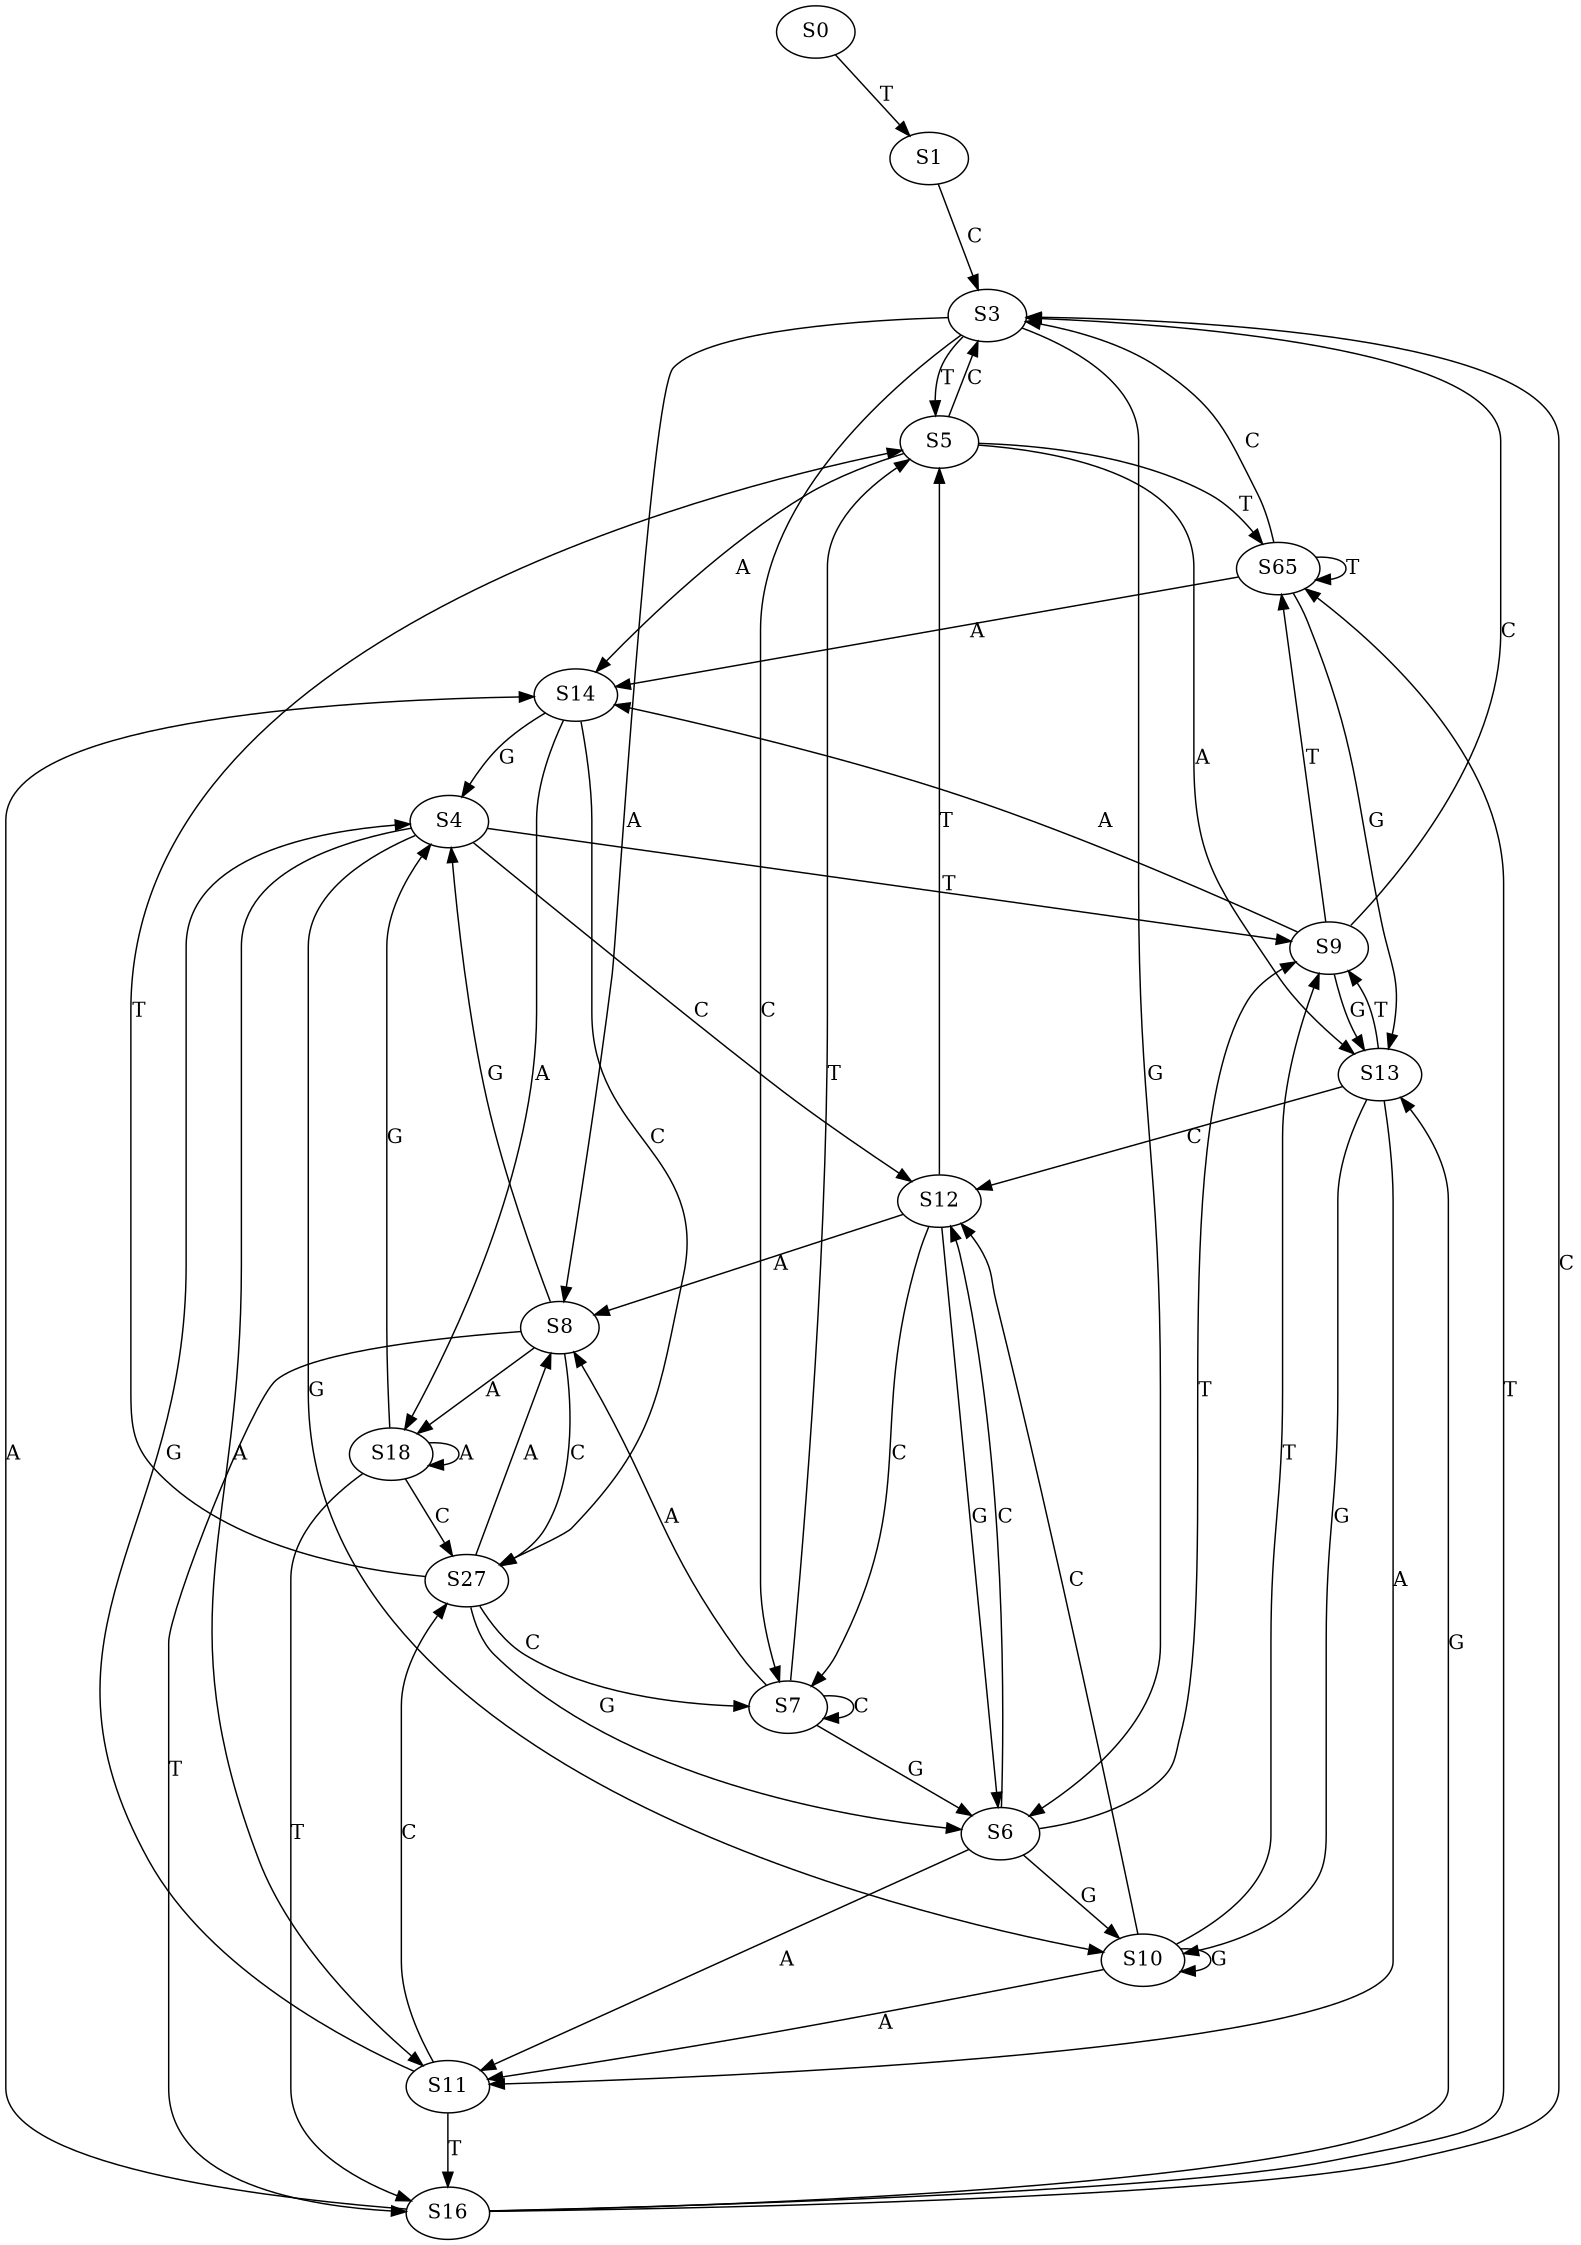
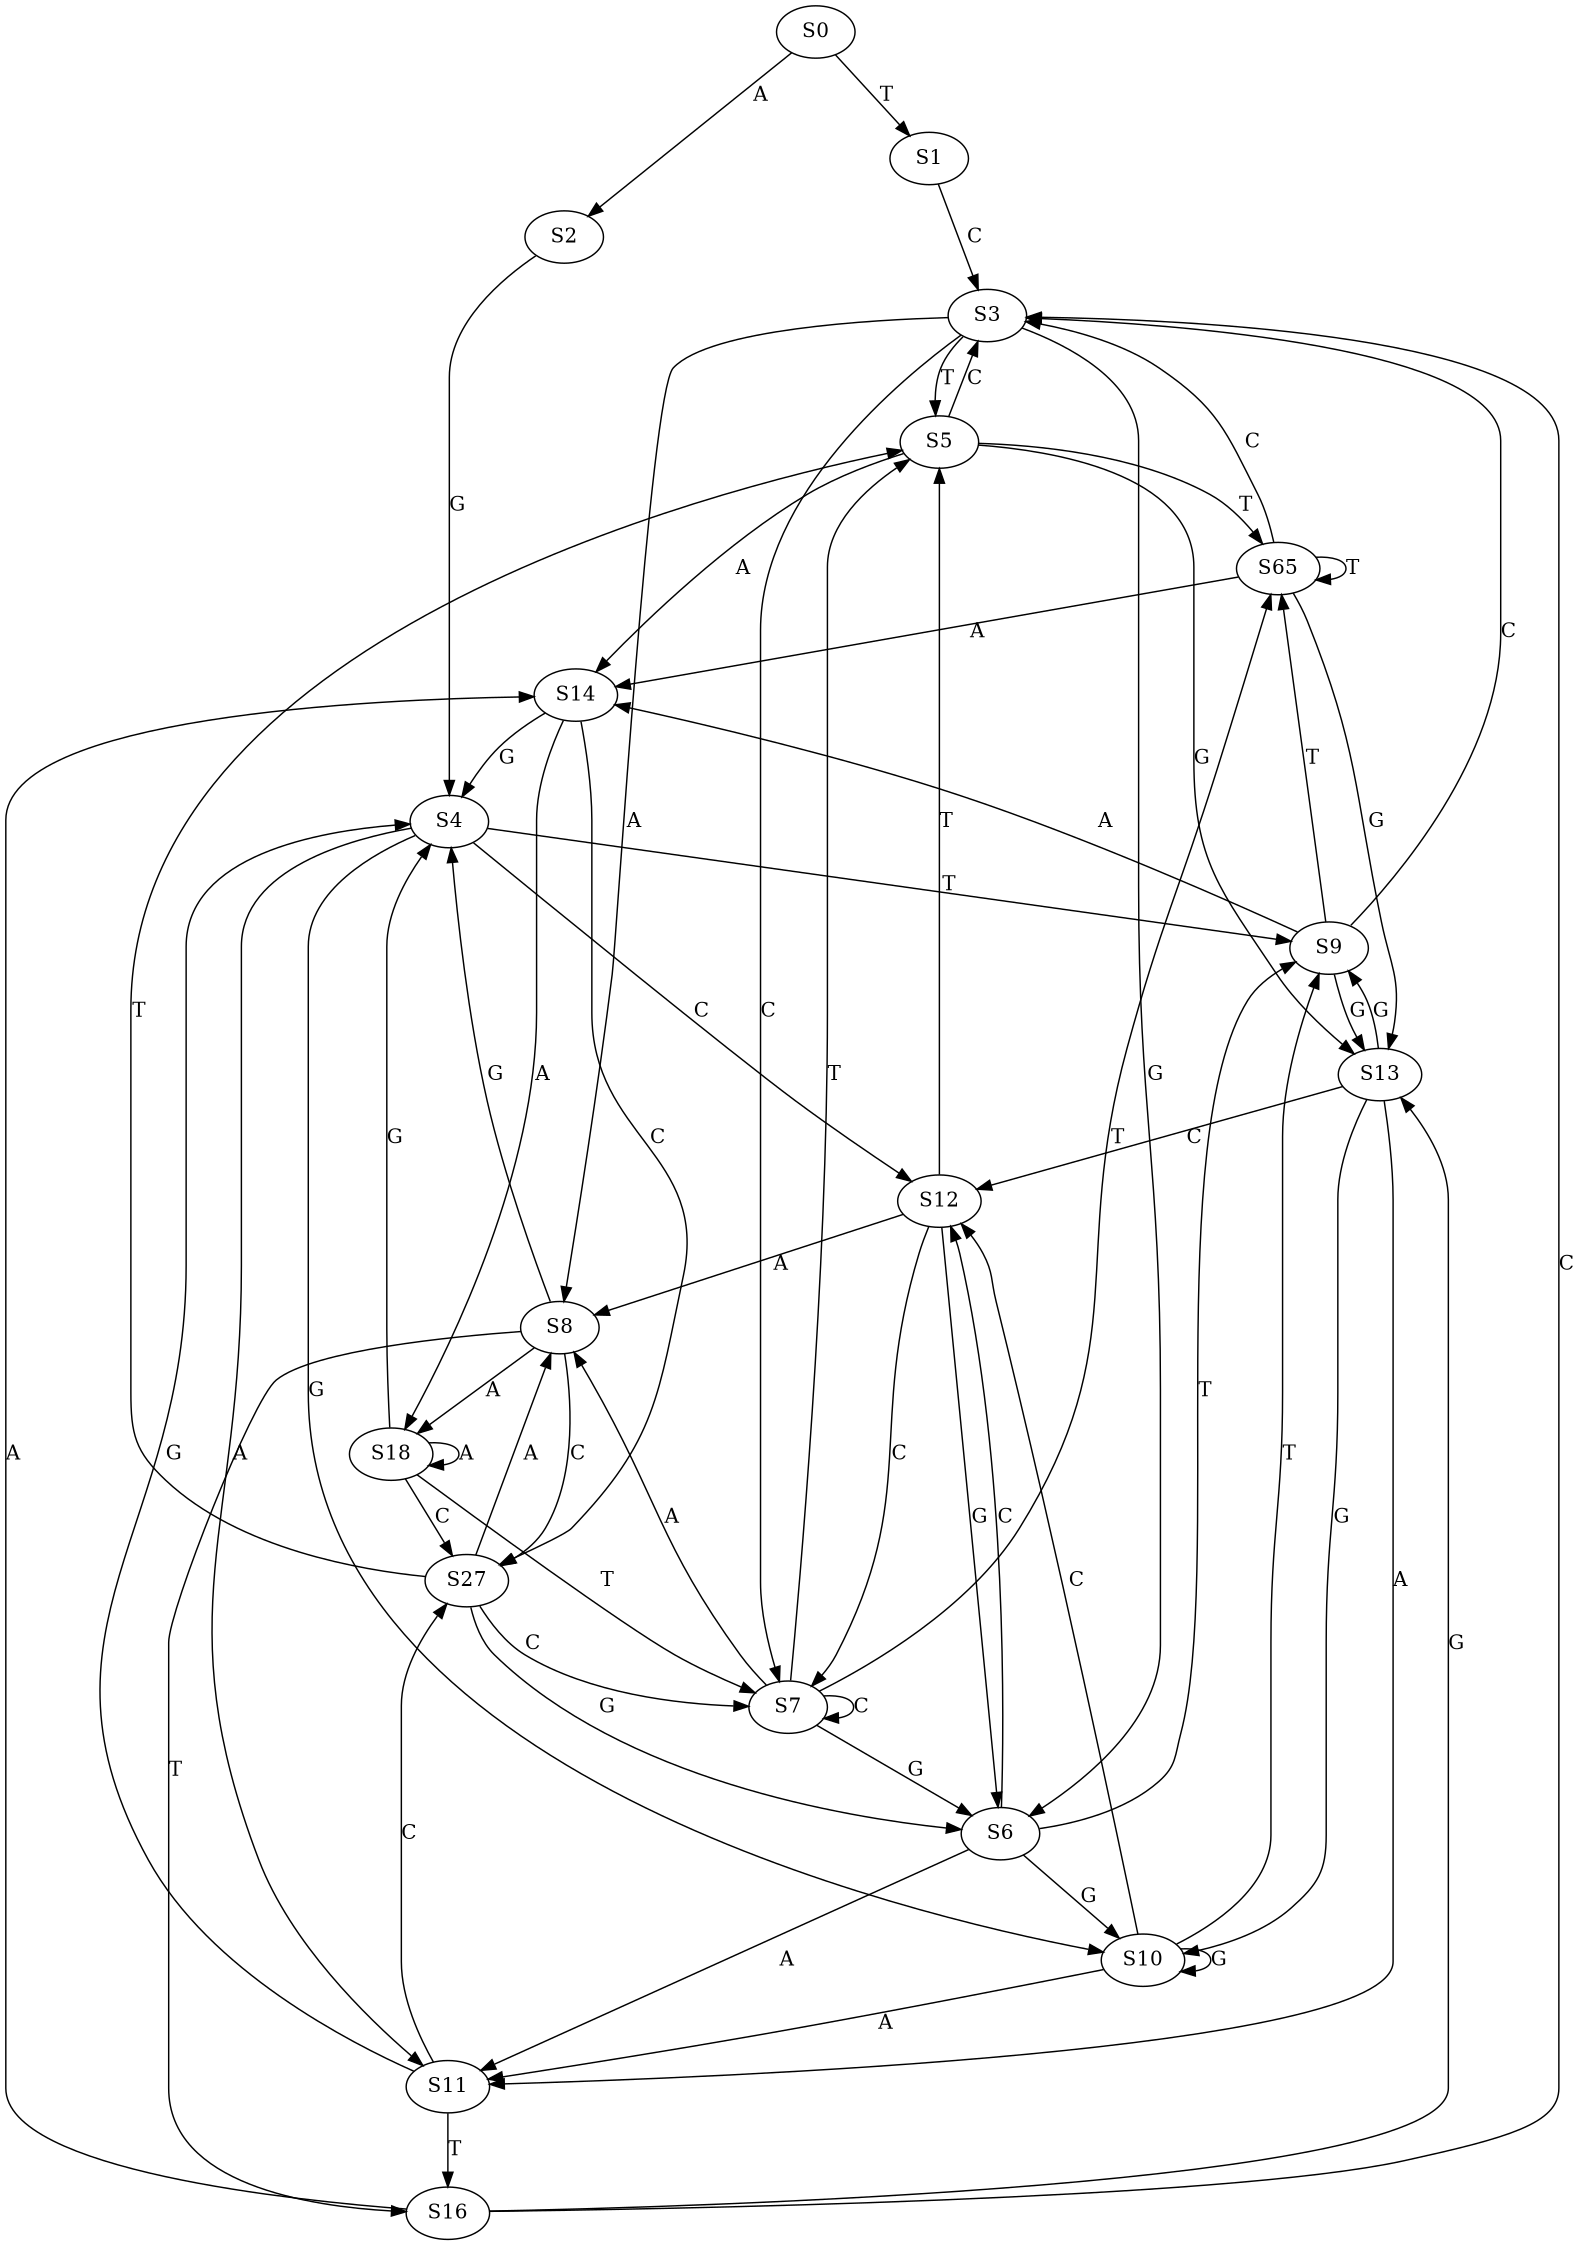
node "S2": added
edge "S5" -> "S13": label "A" -> "G"
edge "S13" -> "S9": label "T" -> "G"
edge "S16" -> "S65": now "S7" -> "S65"
edge "S18" -> "S16": now "S18" -> "S7"
